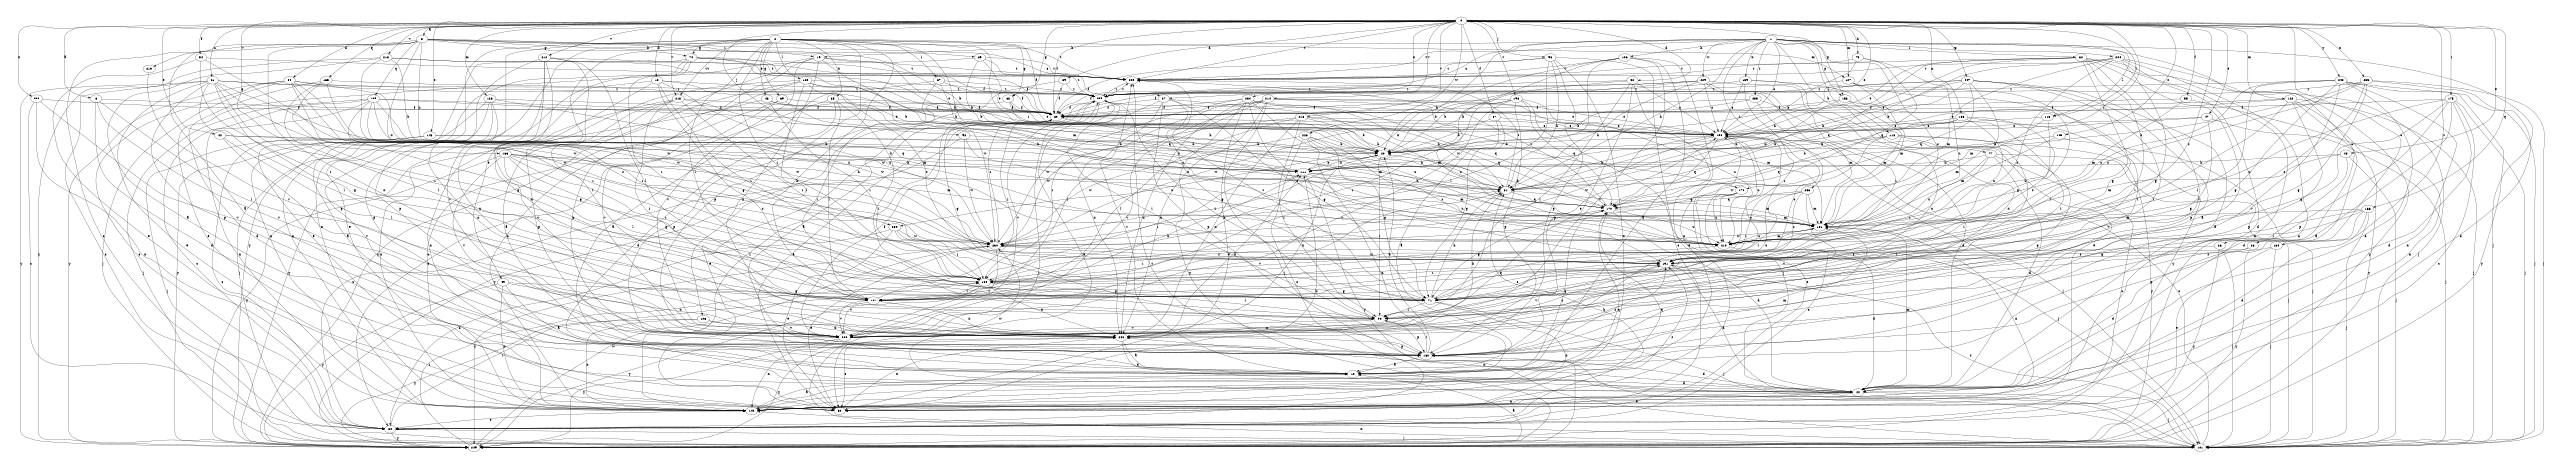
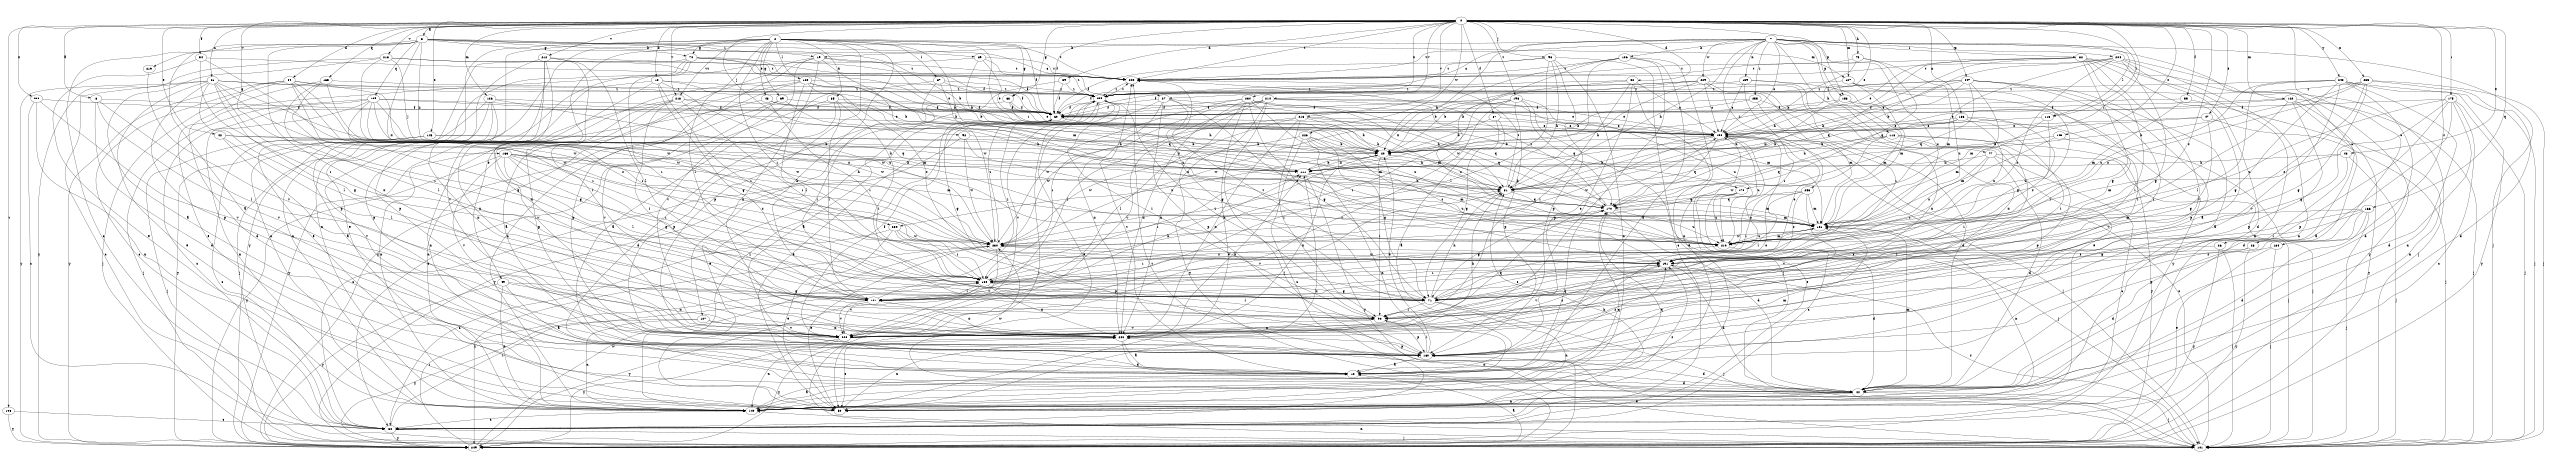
node "1": label "1" -> "7"
edge "213" -> "111": label "k" -> "j"
node "103": label "103" -> "107"
node "196": added
